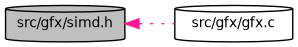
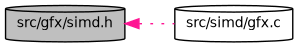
node "src/gfx/gfx.c": label "src/gfx/gfx.c" -> "src/simd/gfx.c"
